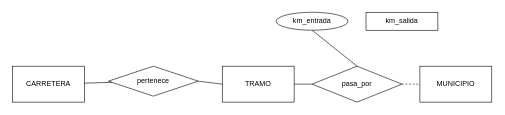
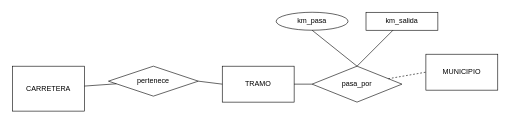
node "km_entrada": label "km_entrada" -> "km_pasa"
edge "km_salida" -- "pasa_por": added
node "CARRETERA": size 72x36 -> 72x45
node "MUNICIPIO": moved (456, 84) -> (462, 72)
